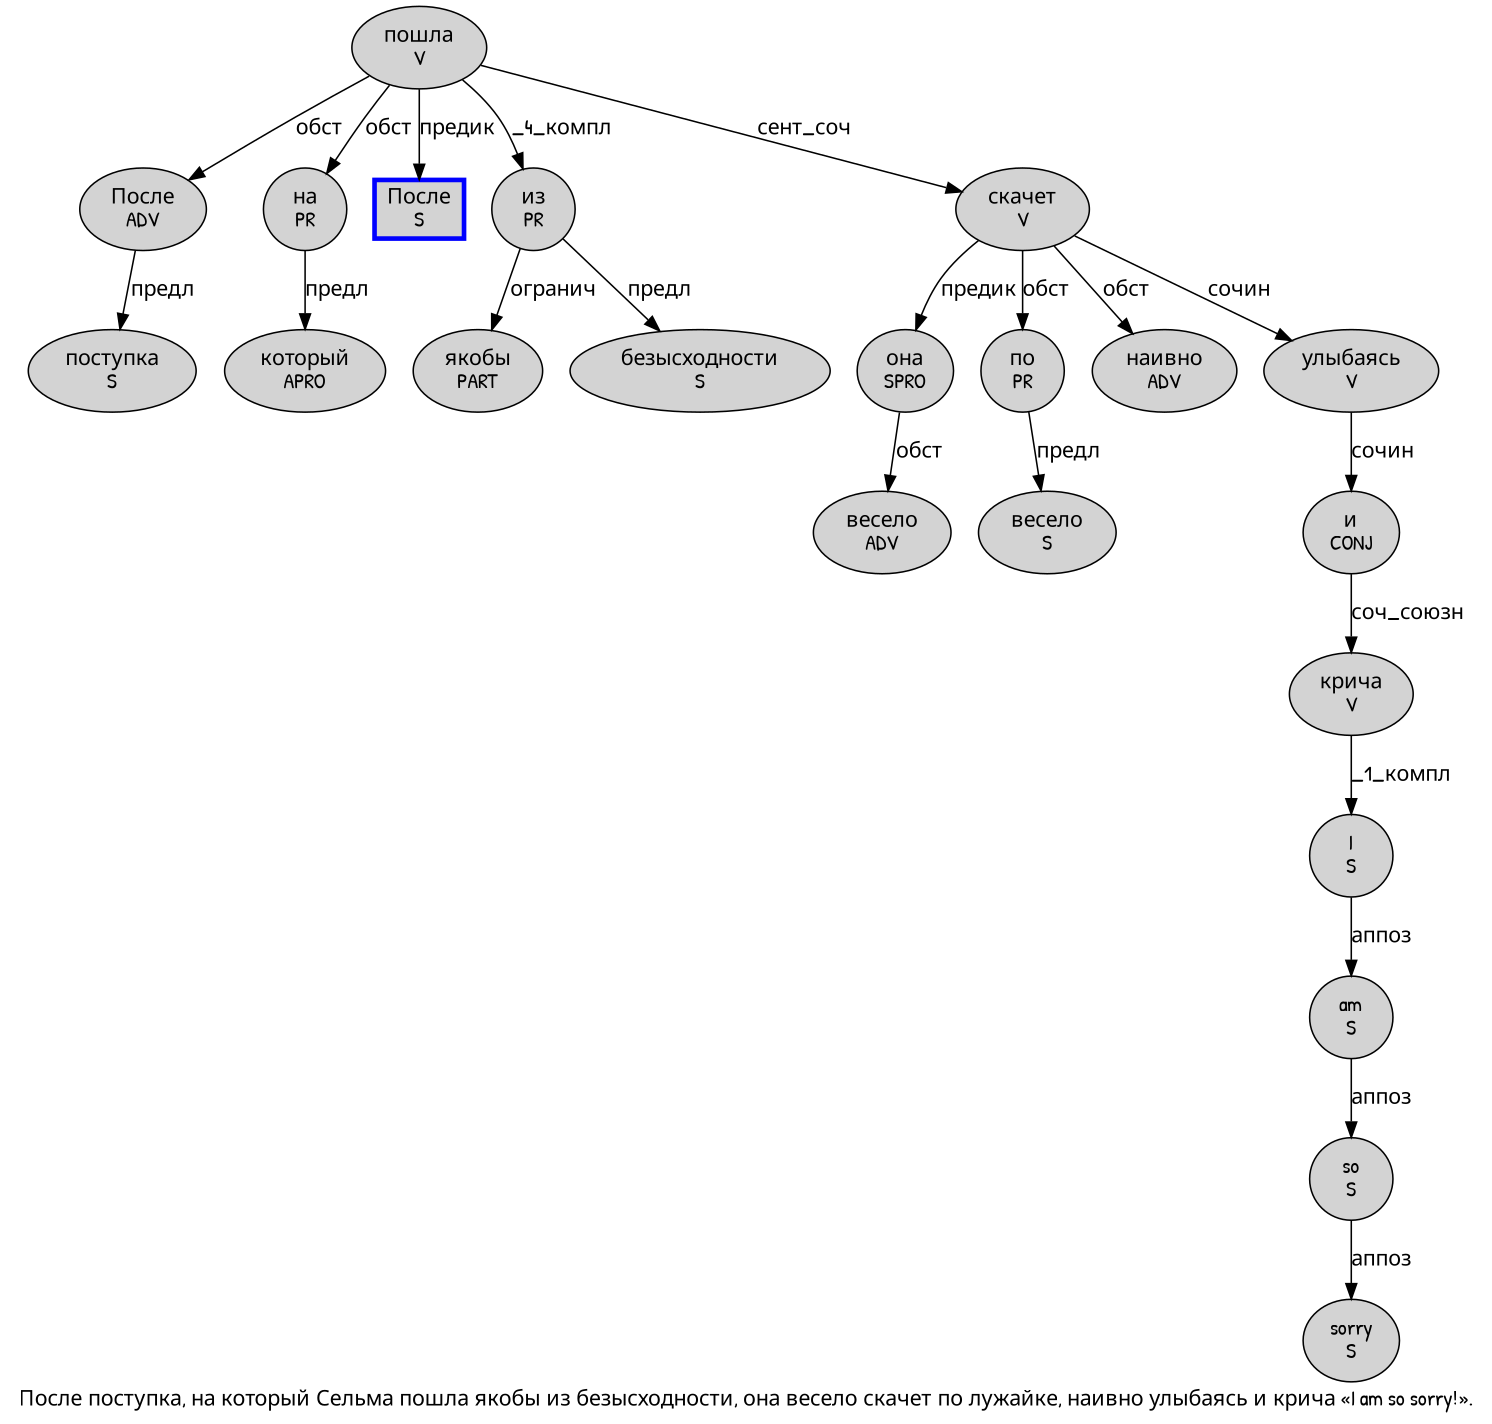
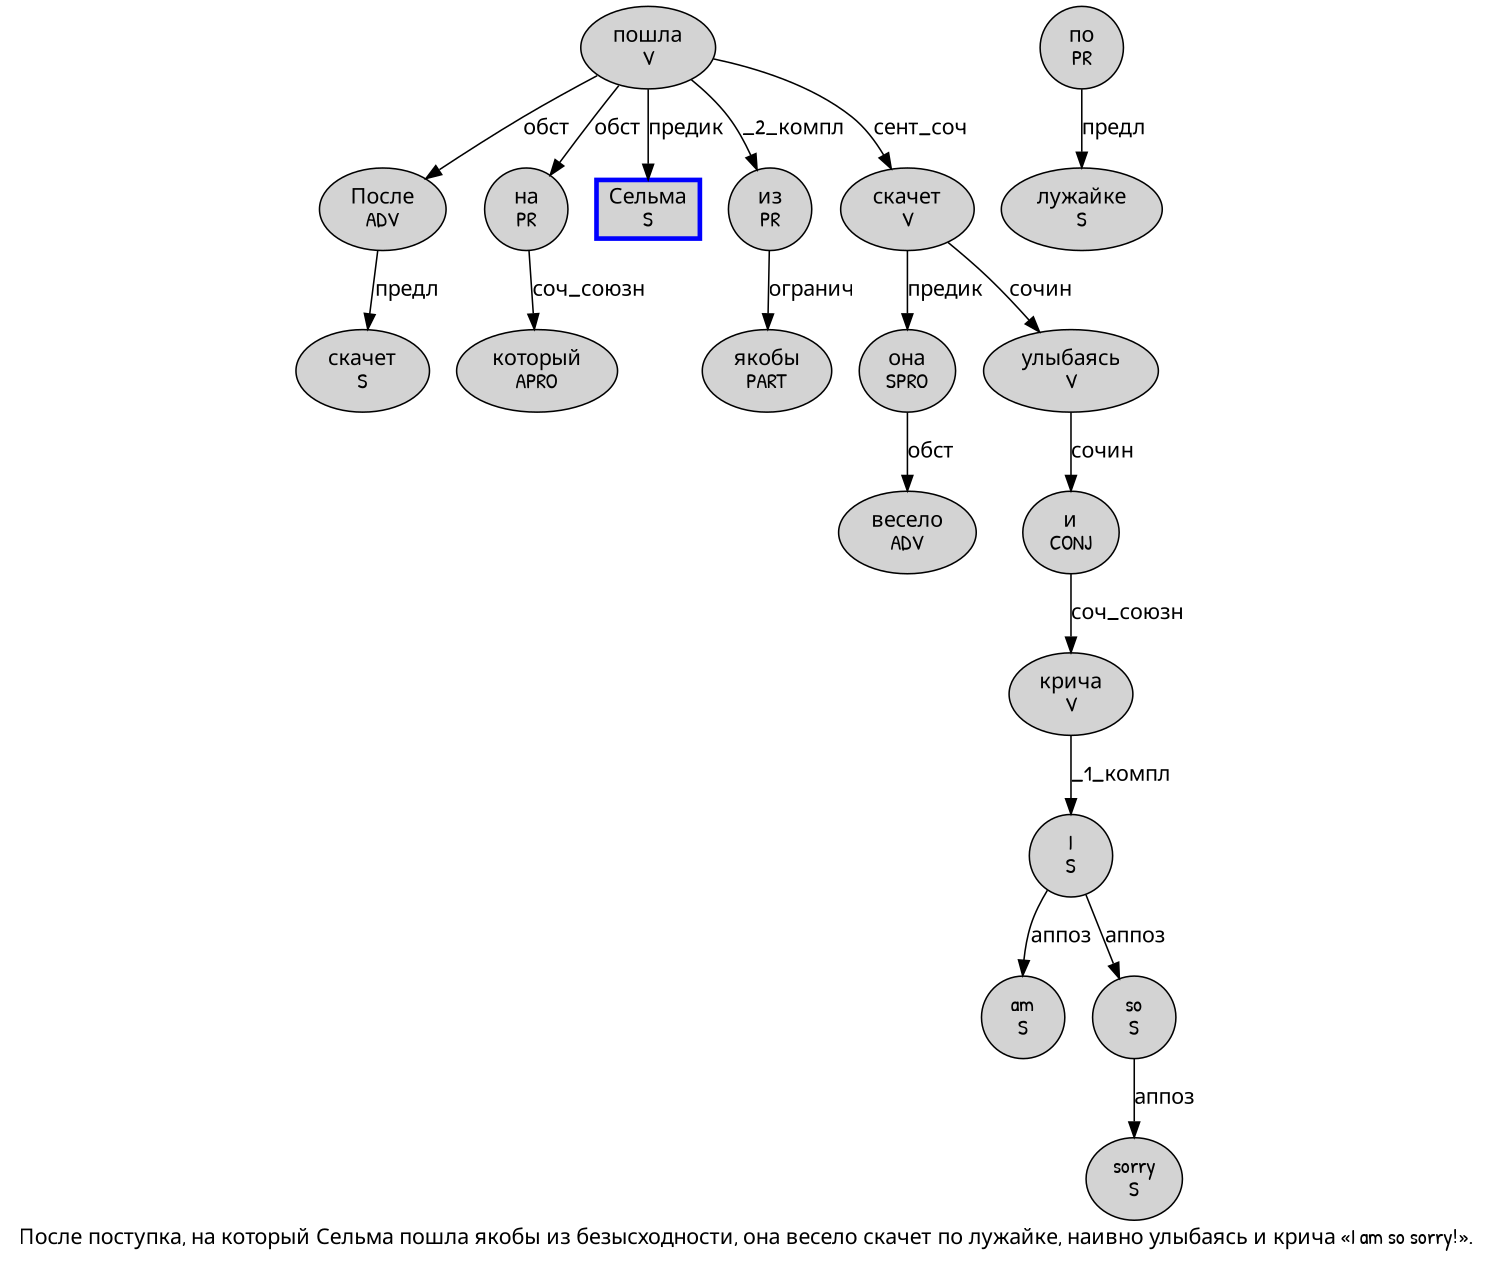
edge "пошла V" -> "из PR": label "_4_компл" -> "_2_компл"
node "После S": label "После S" -> "Сельма S"
edge "скачет V" -> "по PR": removed, label "обст"
edge "на PR" -> "который APRO": label "предл" -> "соч_союзн"
node "поступка S": label "поступка S" -> "скачет S"
node "безысходности S": removed
node "наивно ADV": removed
node "весело S": label "весело S" -> "лужайке S"
edge "am S" -> "so S": now "I S" -> "so S"
